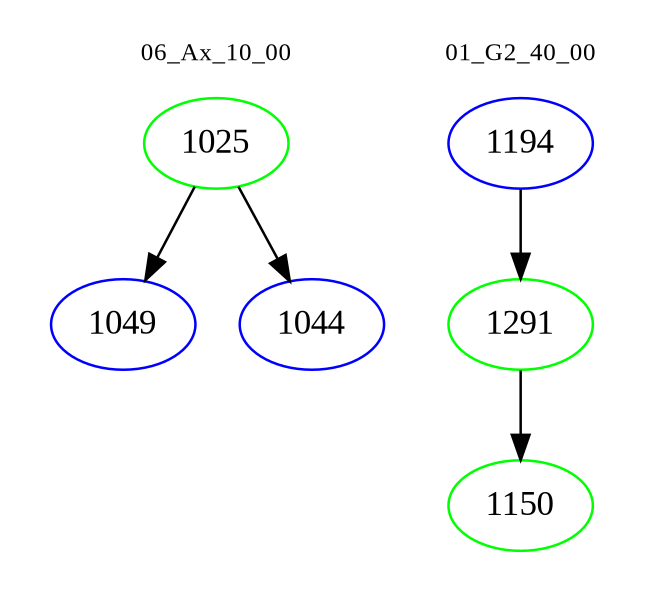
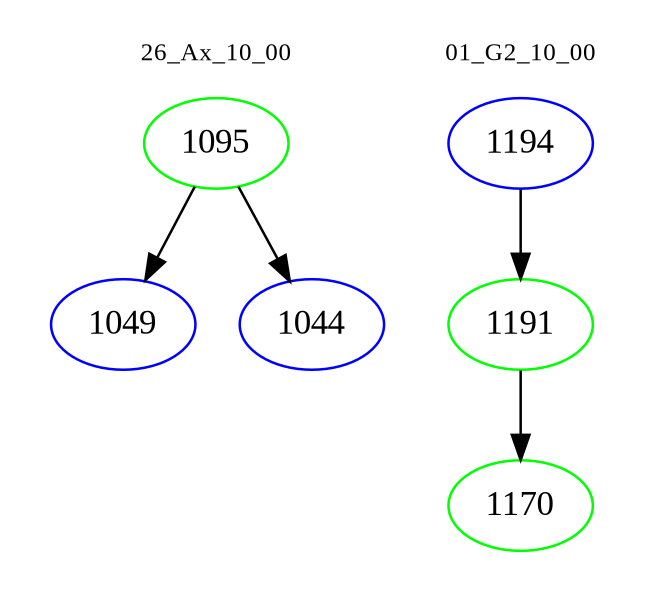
cluster "06_Ax_10_00": label "06_Ax_10_00" -> "26_Ax_10_00"
cluster "01_G2_40_00": label "01_G2_40_00" -> "01_G2_10_00"
node "1025": label "1025" -> "1095"
node "1291": label "1291" -> "1191"
node "1150": label "1150" -> "1170"
